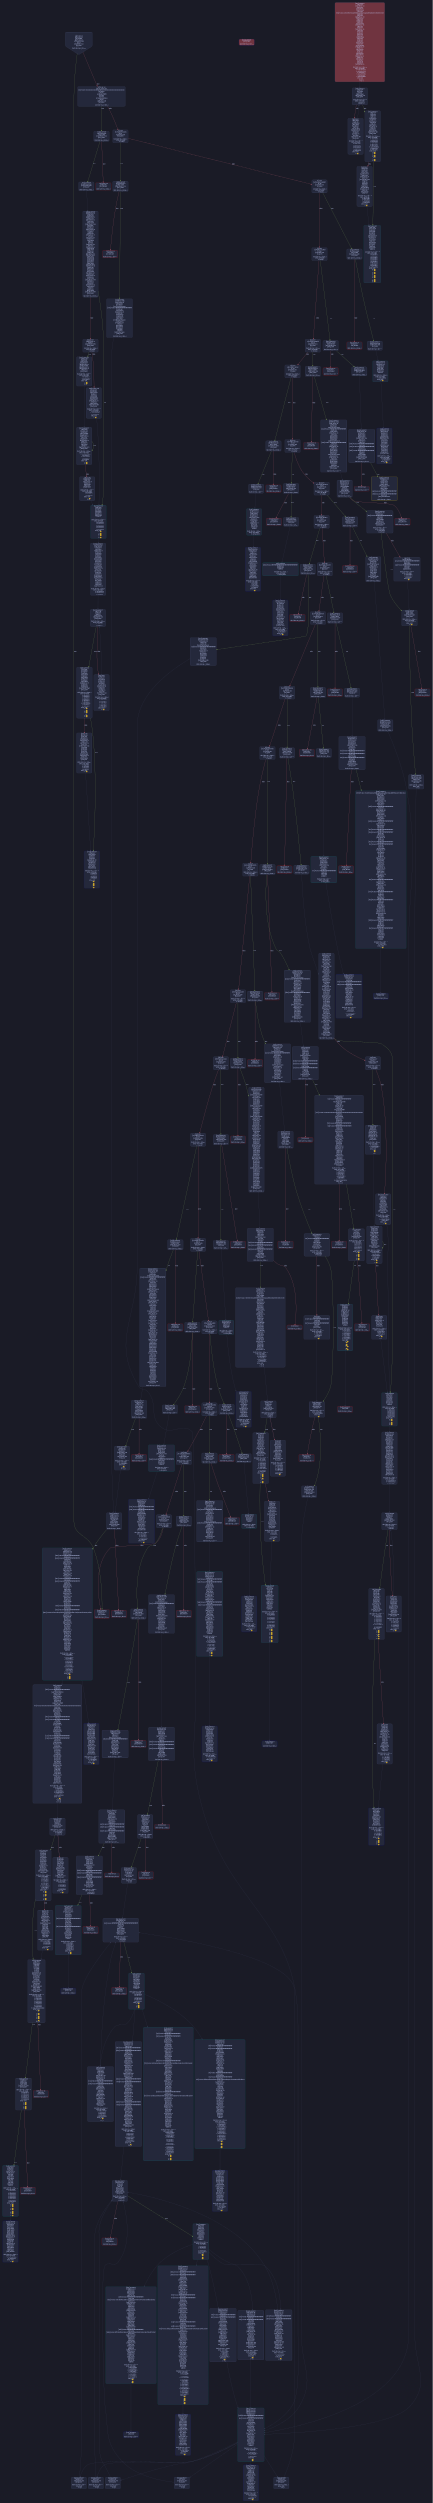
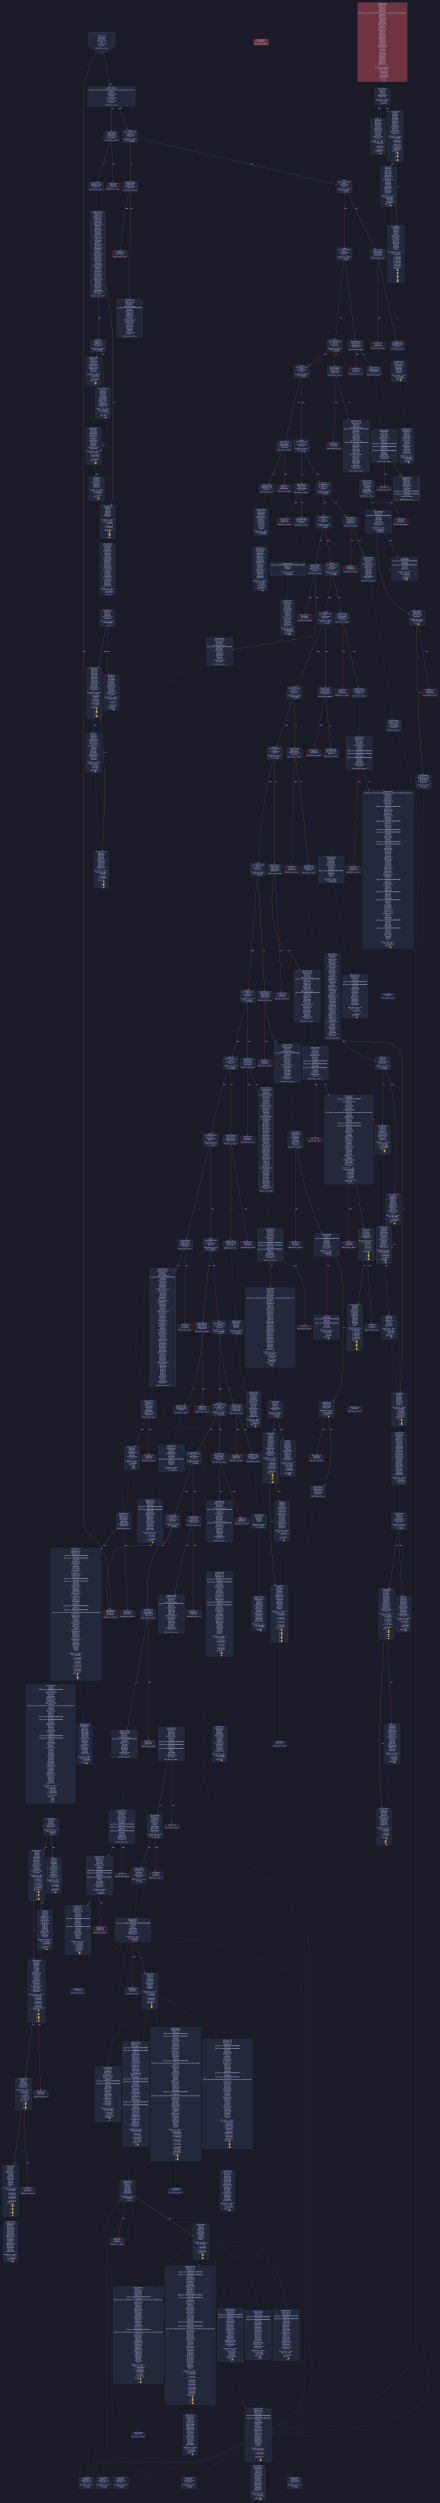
node "[079d] JUMPDEST [079e] STOP Stack size req: 0, sizeΔ: 0": added
